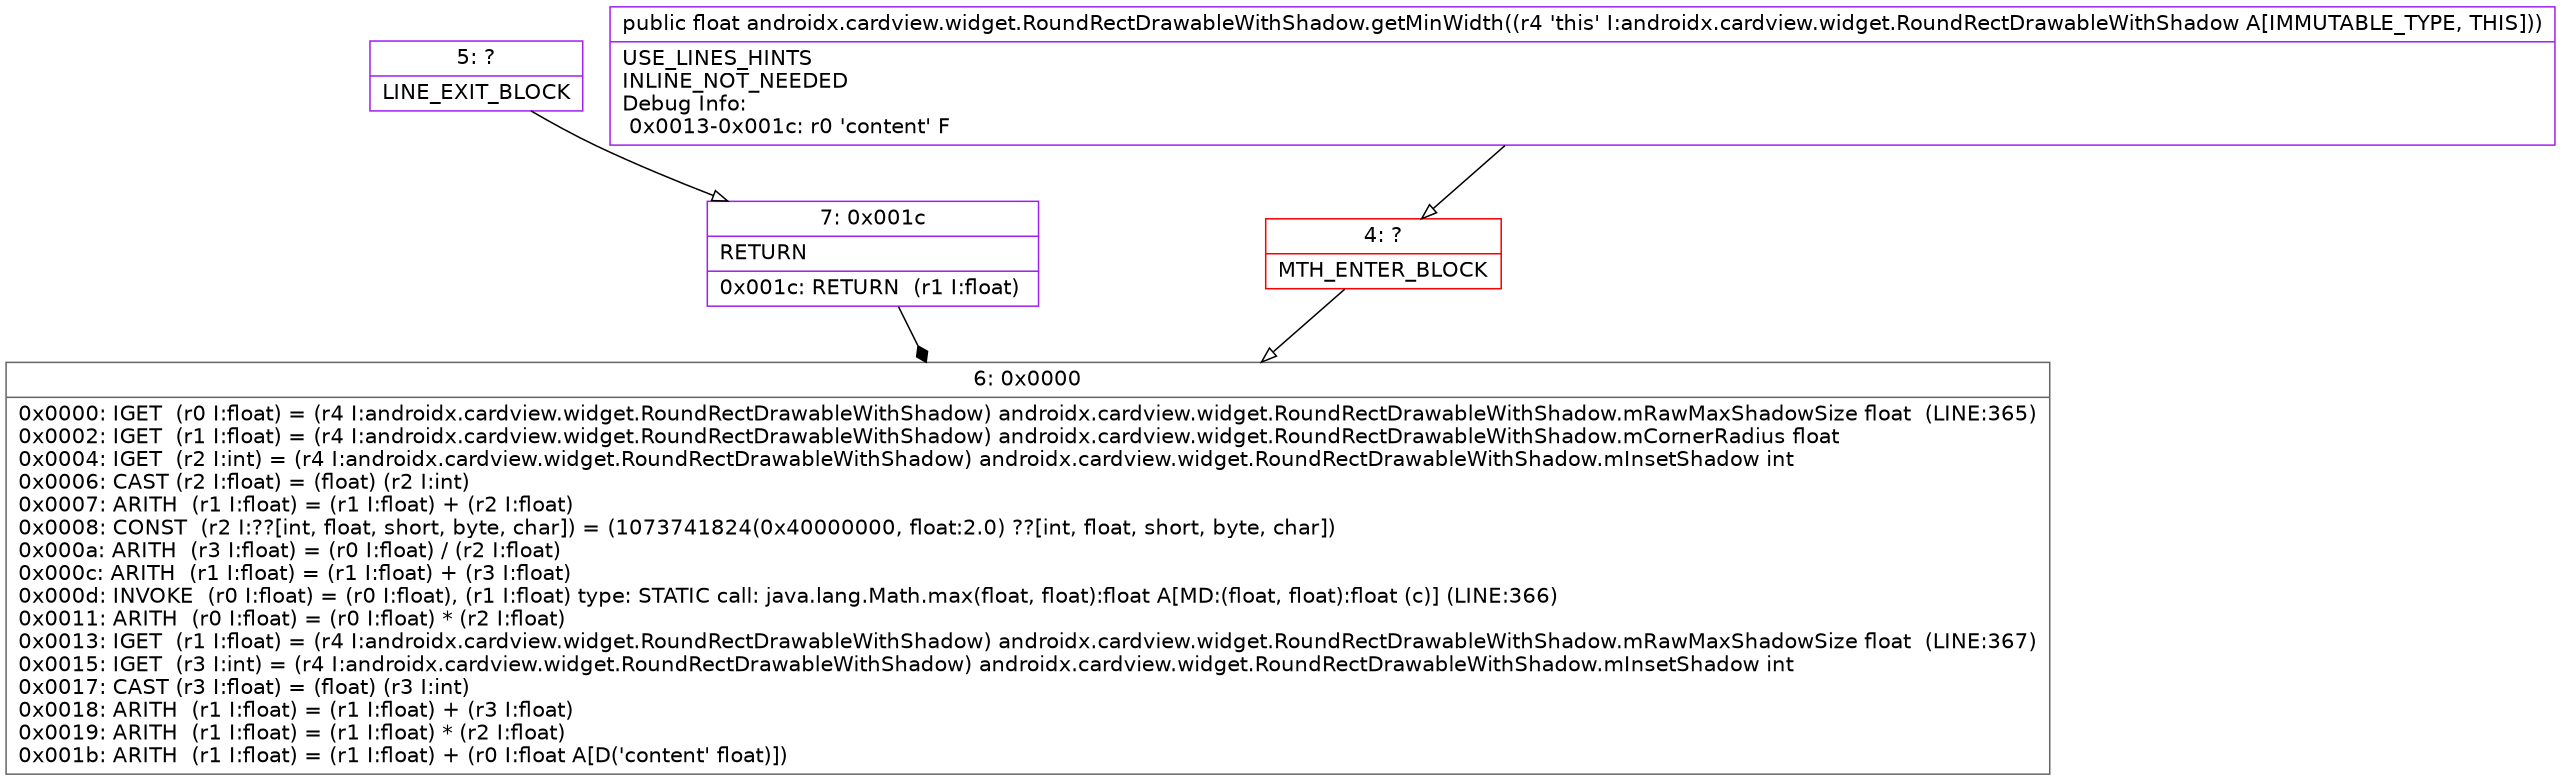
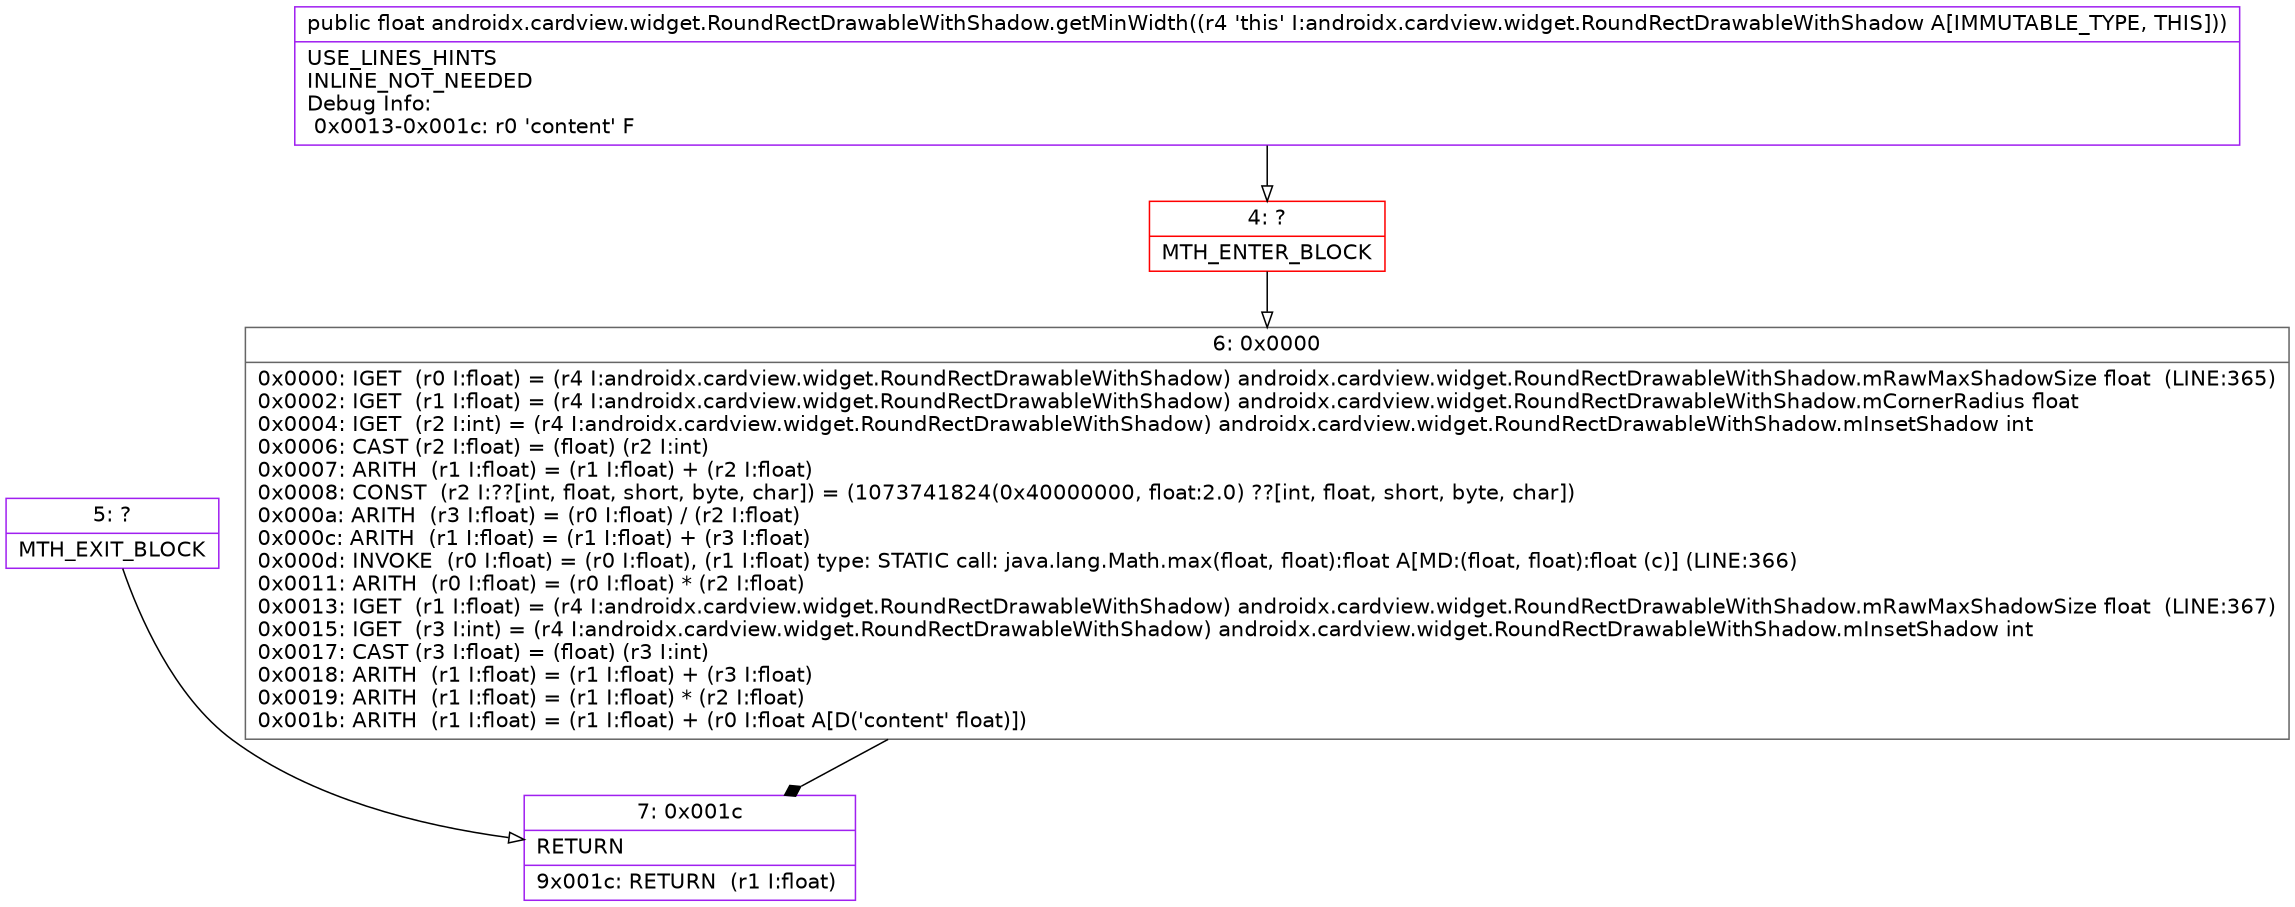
node "5: ?": text "LINE_EXIT_BLOCK" -> "MTH_EXIT_BLOCK"
node "7: 0x001c": text "0x001c: RETURN  (r1 I:float)" -> "9x001c: RETURN  (r1 I:float)"
edge "7: 0x001c" -> "6: 0x0000": reversed
